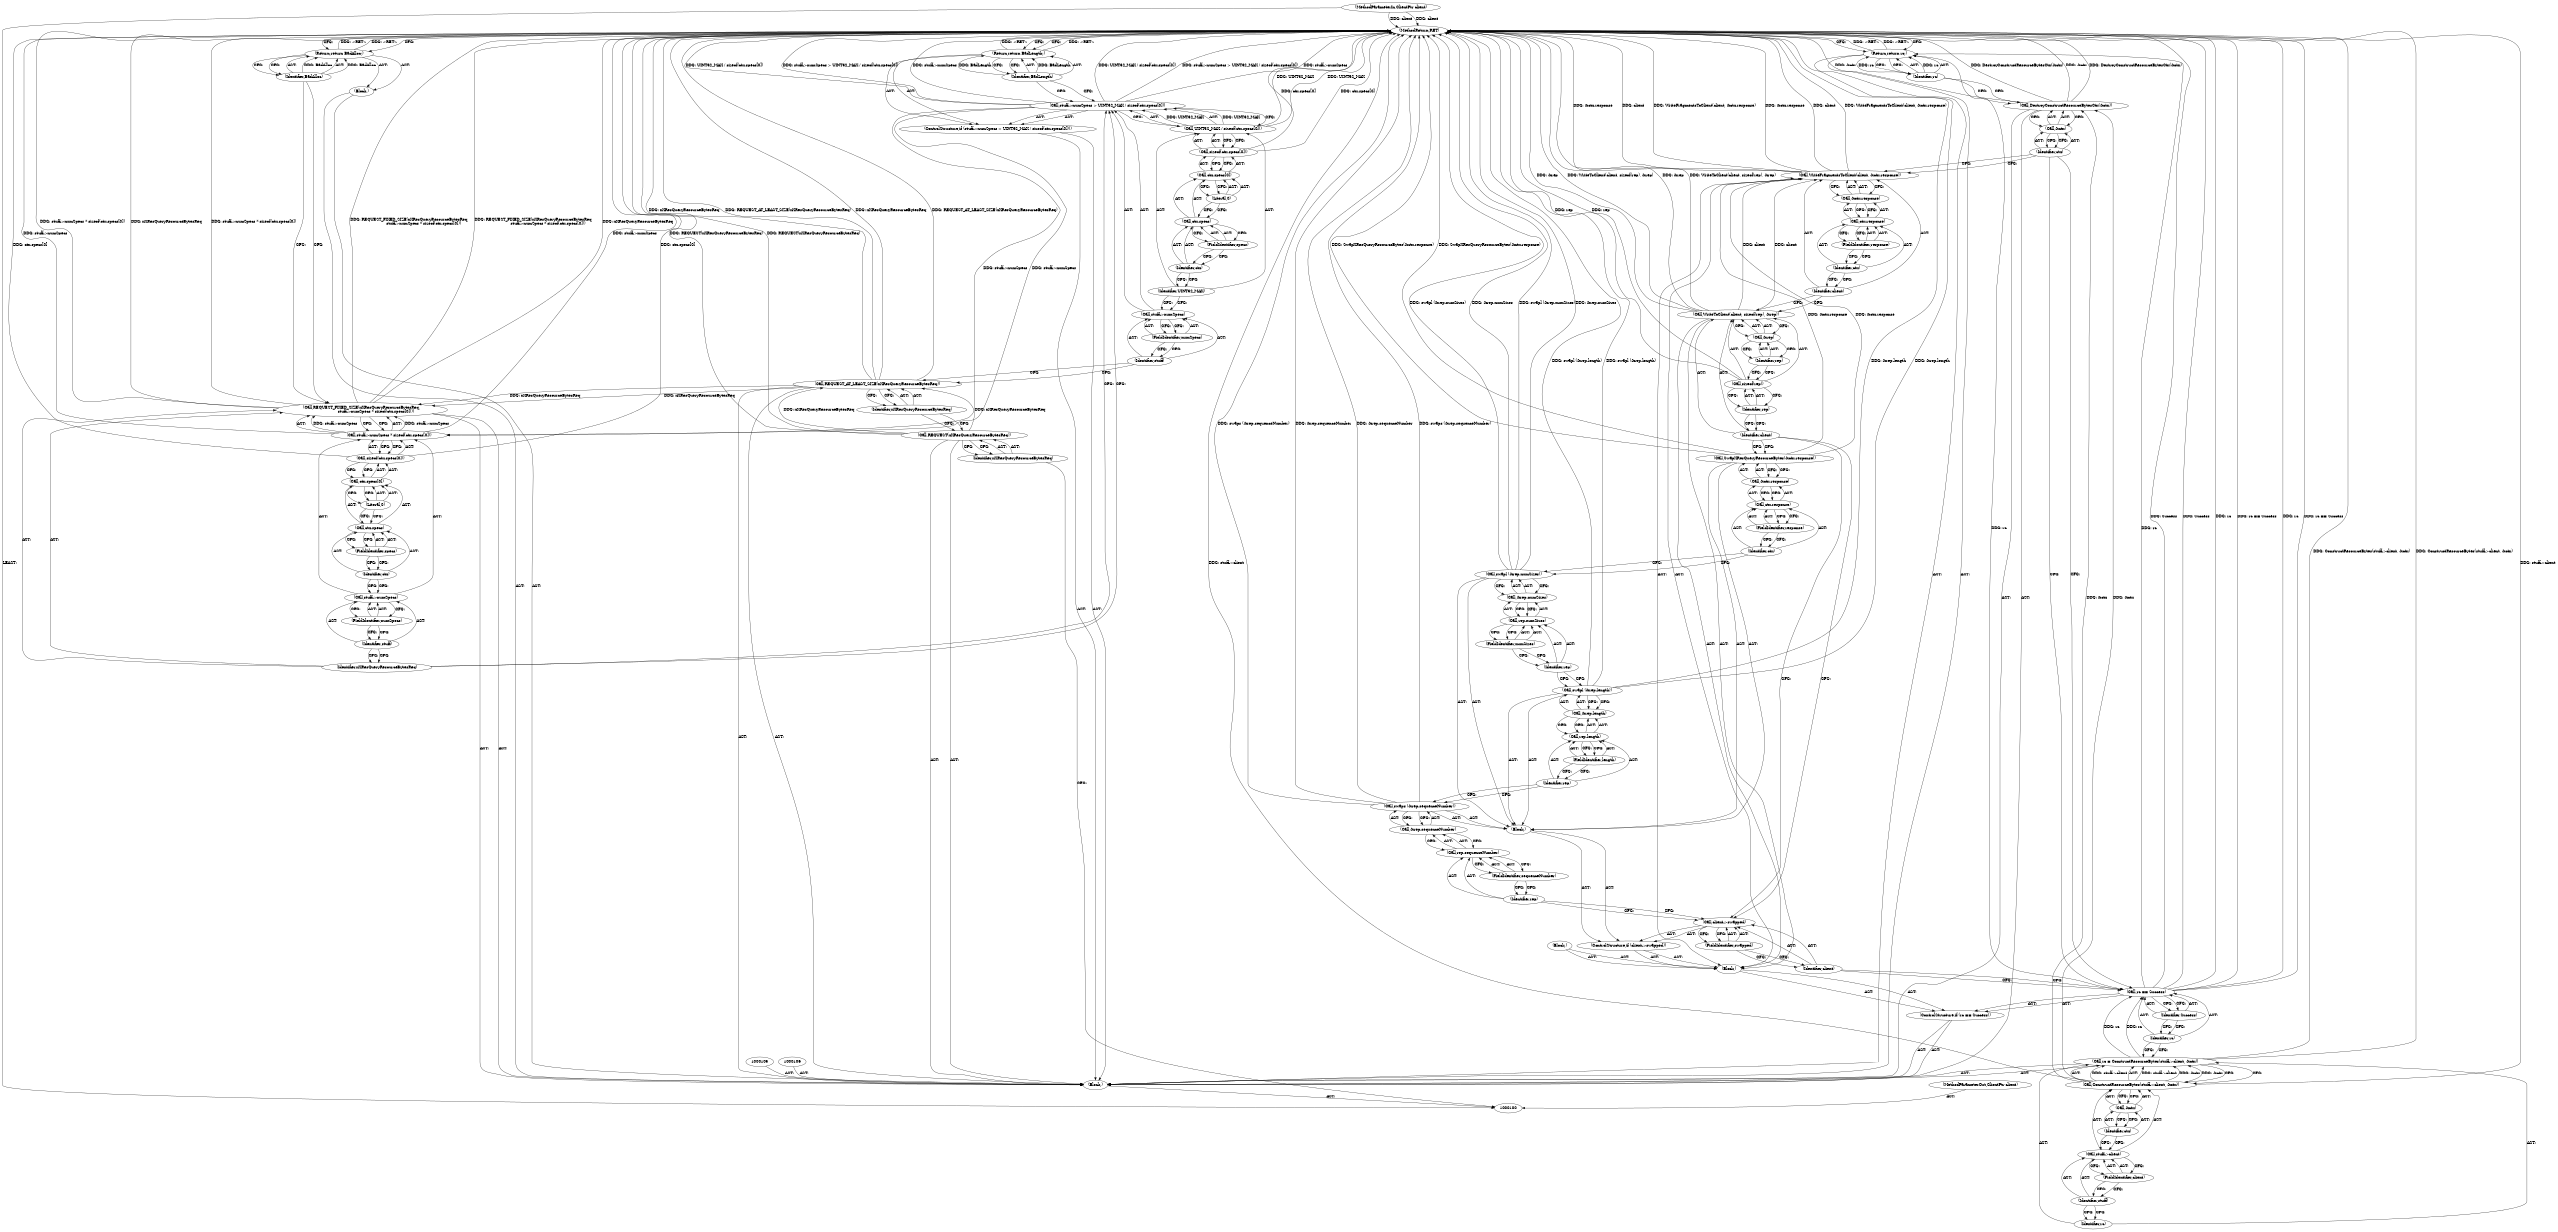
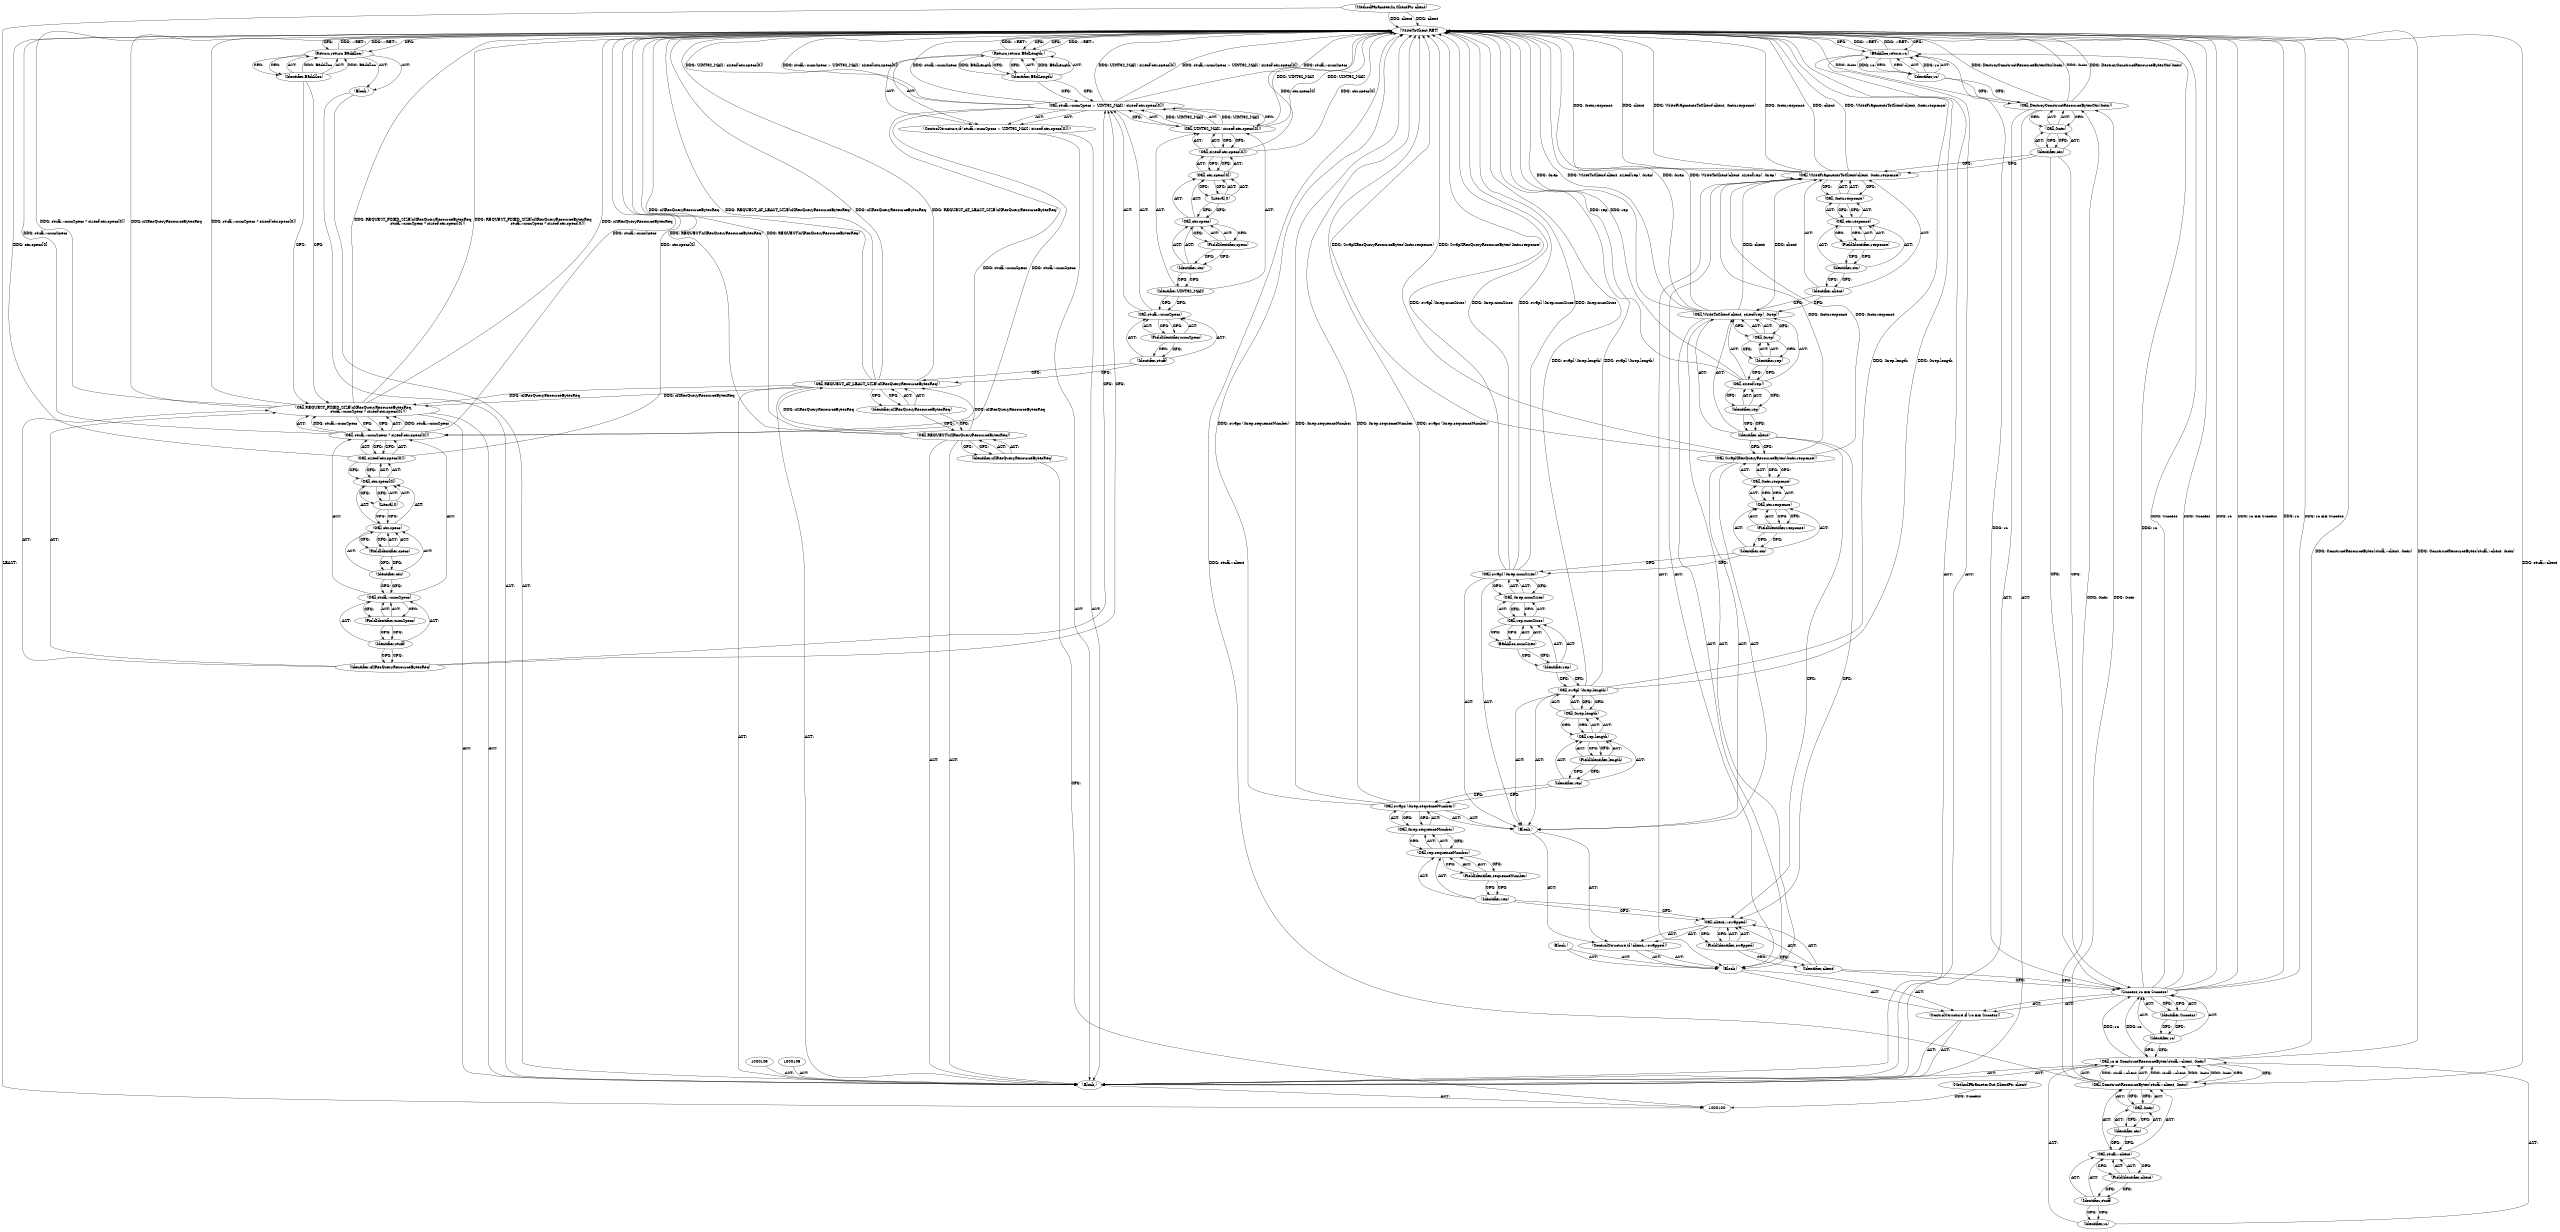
node "(MethodReturn,RET)": label "(MethodReturn,RET)" -> "(WriteToClient,RET)"
node "(Return,return rc;)": label "(Return,return rc;)" -> "(BadAlloc,return rc;)"
node "(FieldIdentifier,numSizes)": label "(FieldIdentifier,numSizes)" -> "(BadAlloc,numSizes)"
node "(Call,rc == Success)": label "(Call,rc == Success)" -> "(Success,rc == Success)"
edge "(MethodParameterOut,ClientPtr client)" -> "1000100": label "AST: " -> "DDG: Success"
